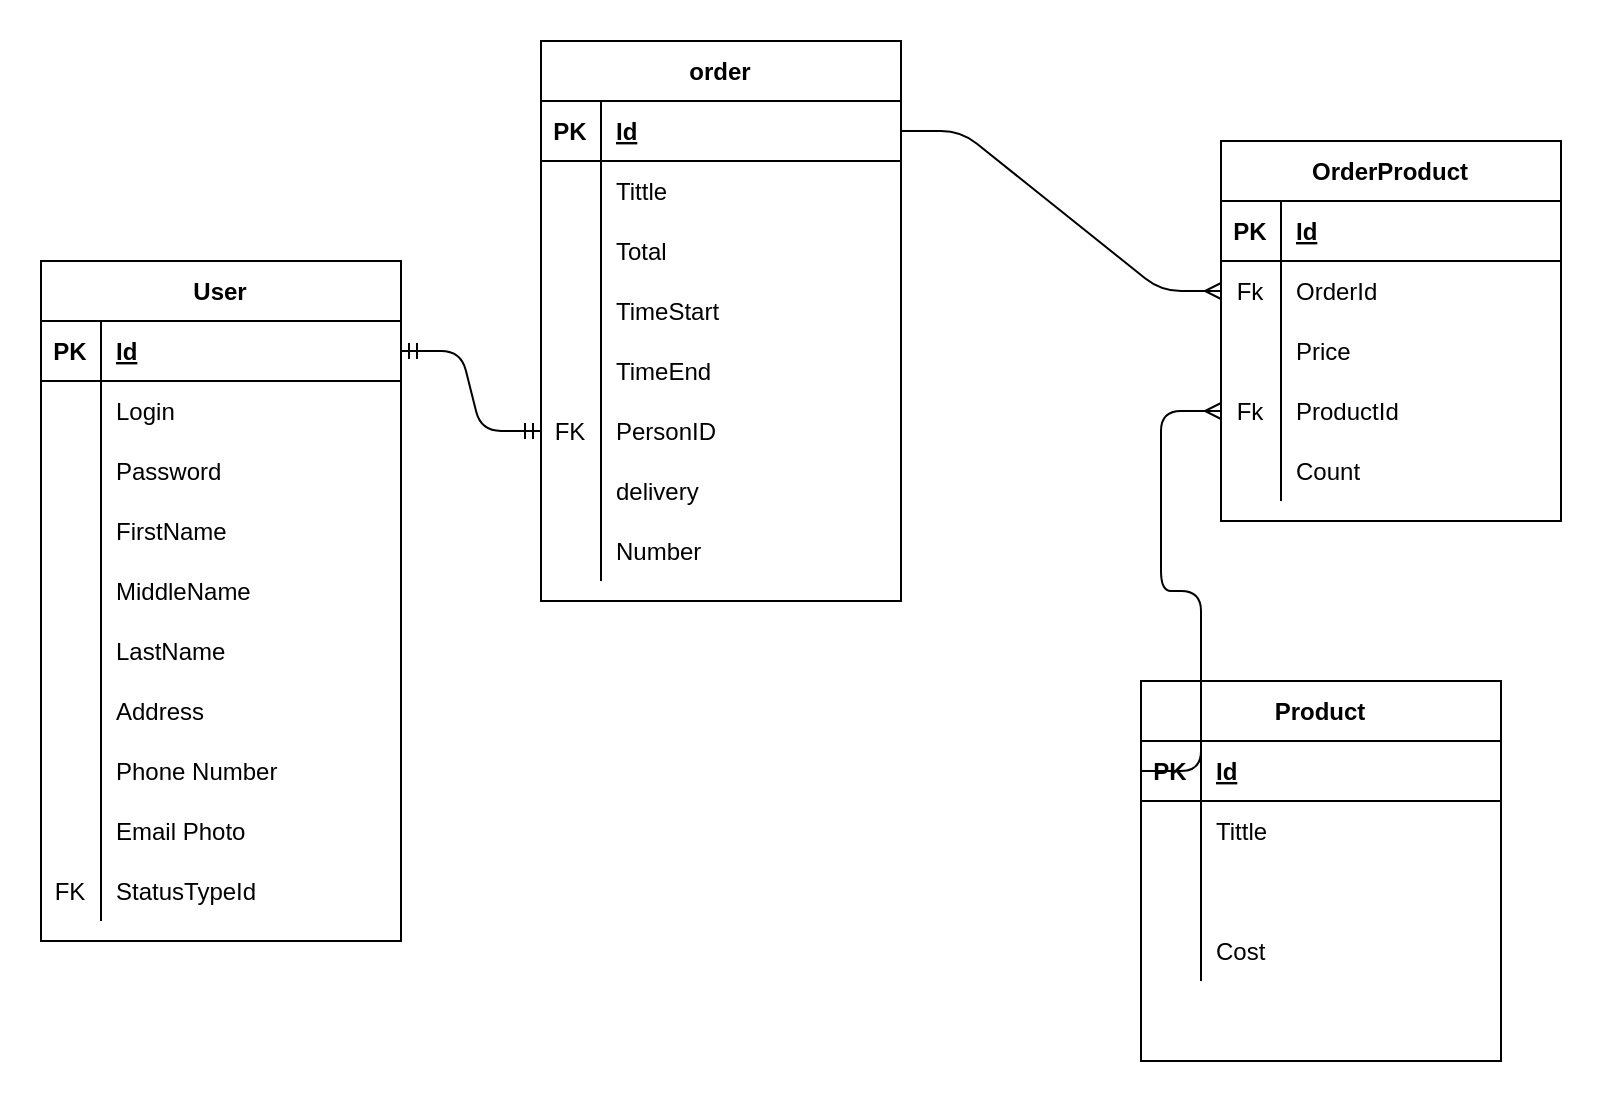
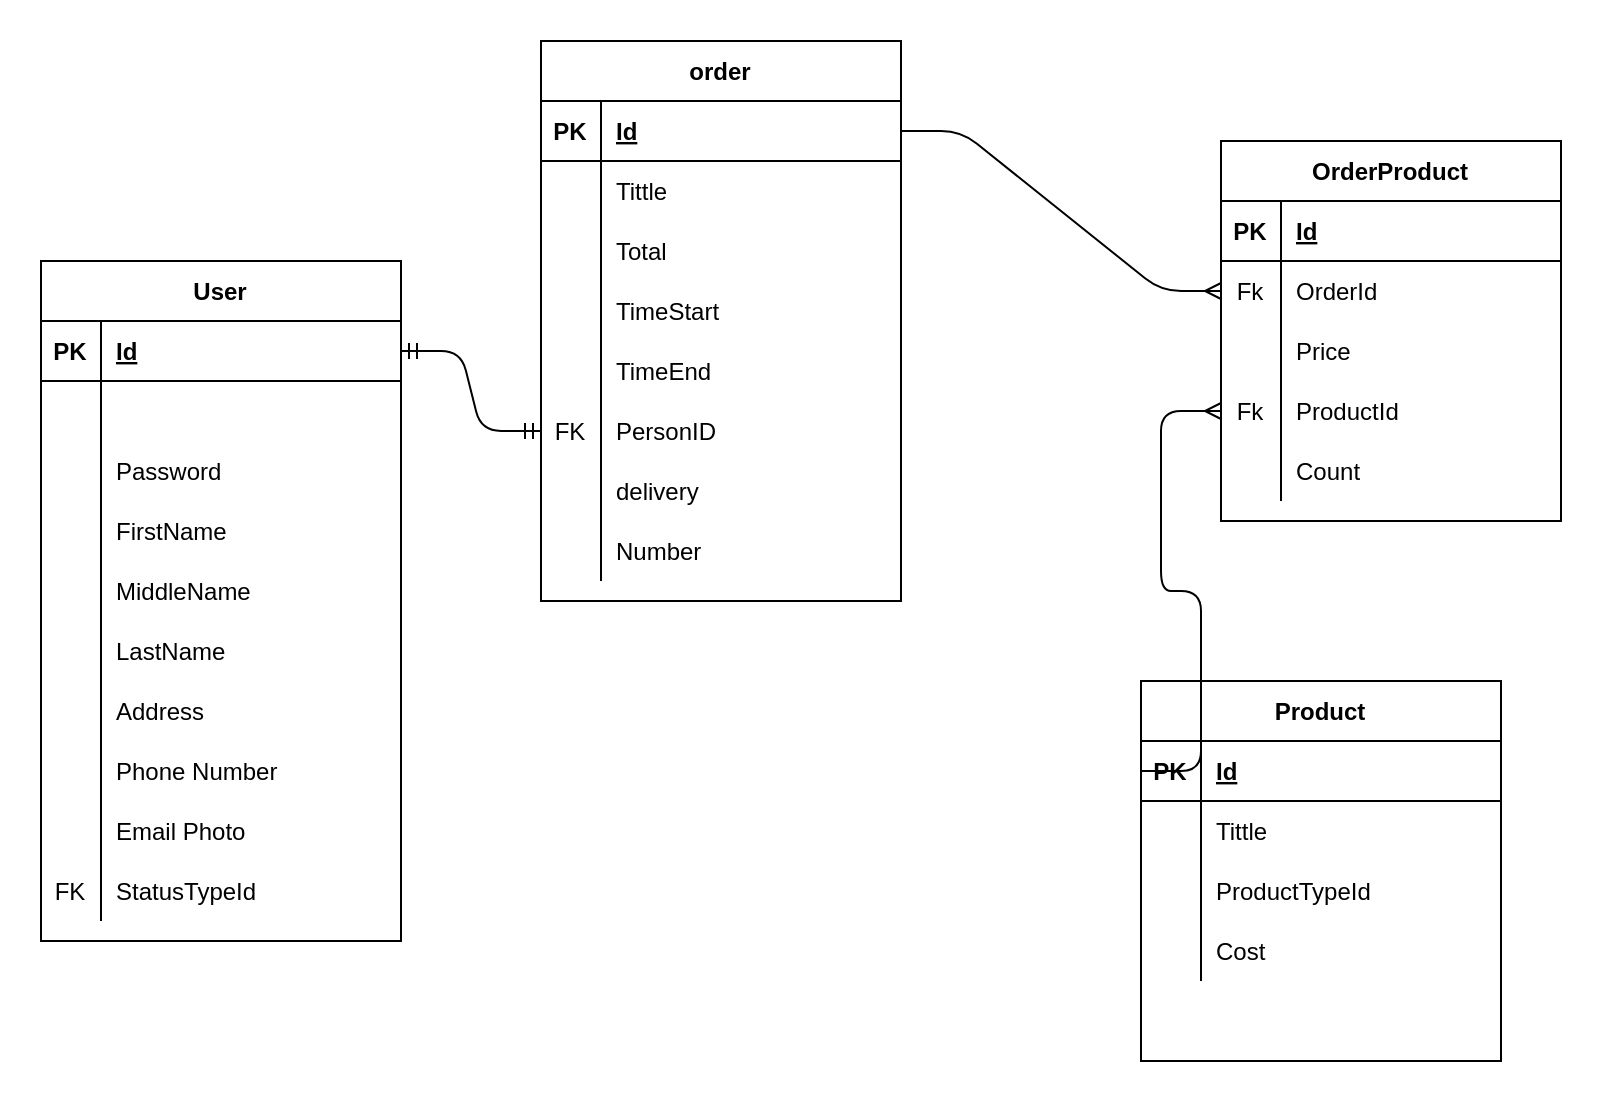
node "Login": removed
node "ProductTypeId": added
